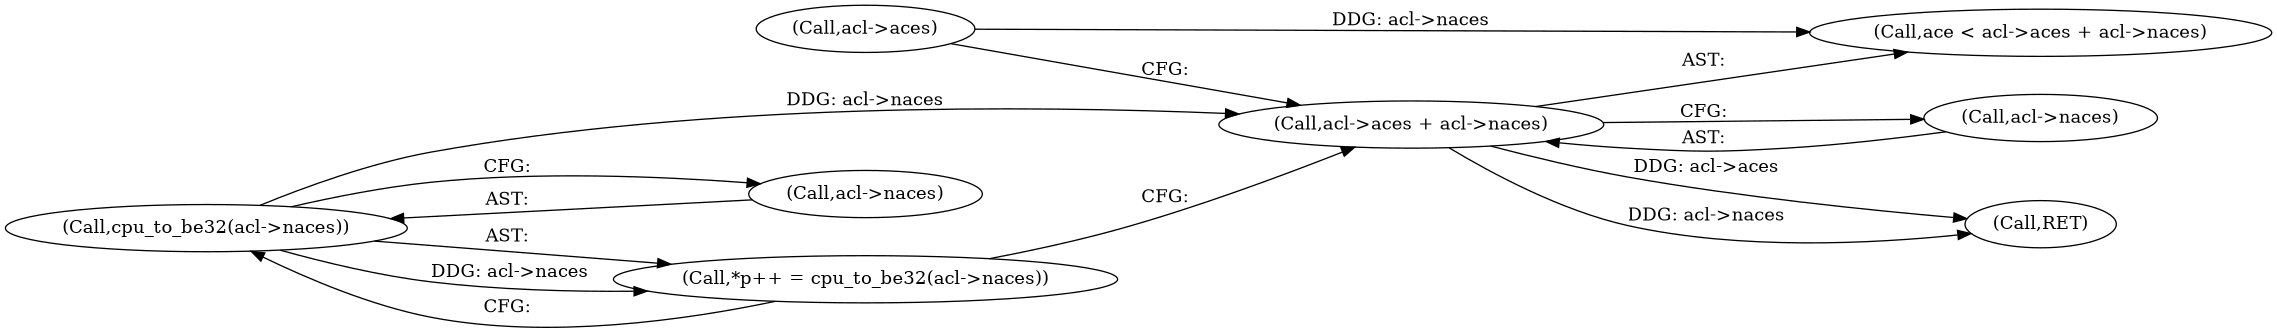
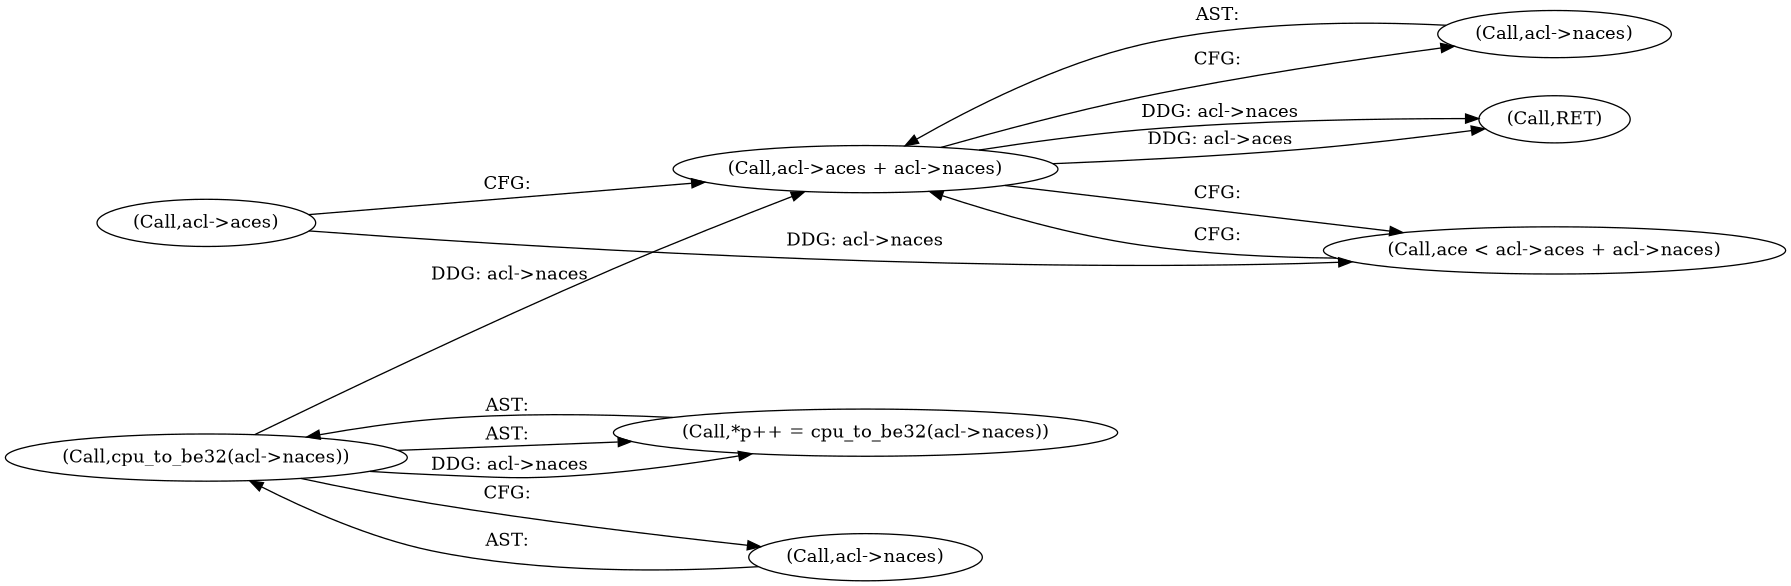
edge "(Call,acl->aces + acl->naces)" -> "(Call,ace < acl->aces + acl->naces)": label "AST: " -> "CFG: "
edge "(Call,*p++ = cpu_to_be32(acl->naces))" -> "(Call,acl->aces + acl->naces)": now "(Call,ace < acl->aces + acl->naces)" -> "(Call,acl->aces + acl->naces)"
edge "(Call,*p++ = cpu_to_be32(acl->naces))" -> "(Call,cpu_to_be32(acl->naces))": label "CFG: " -> "AST: "
